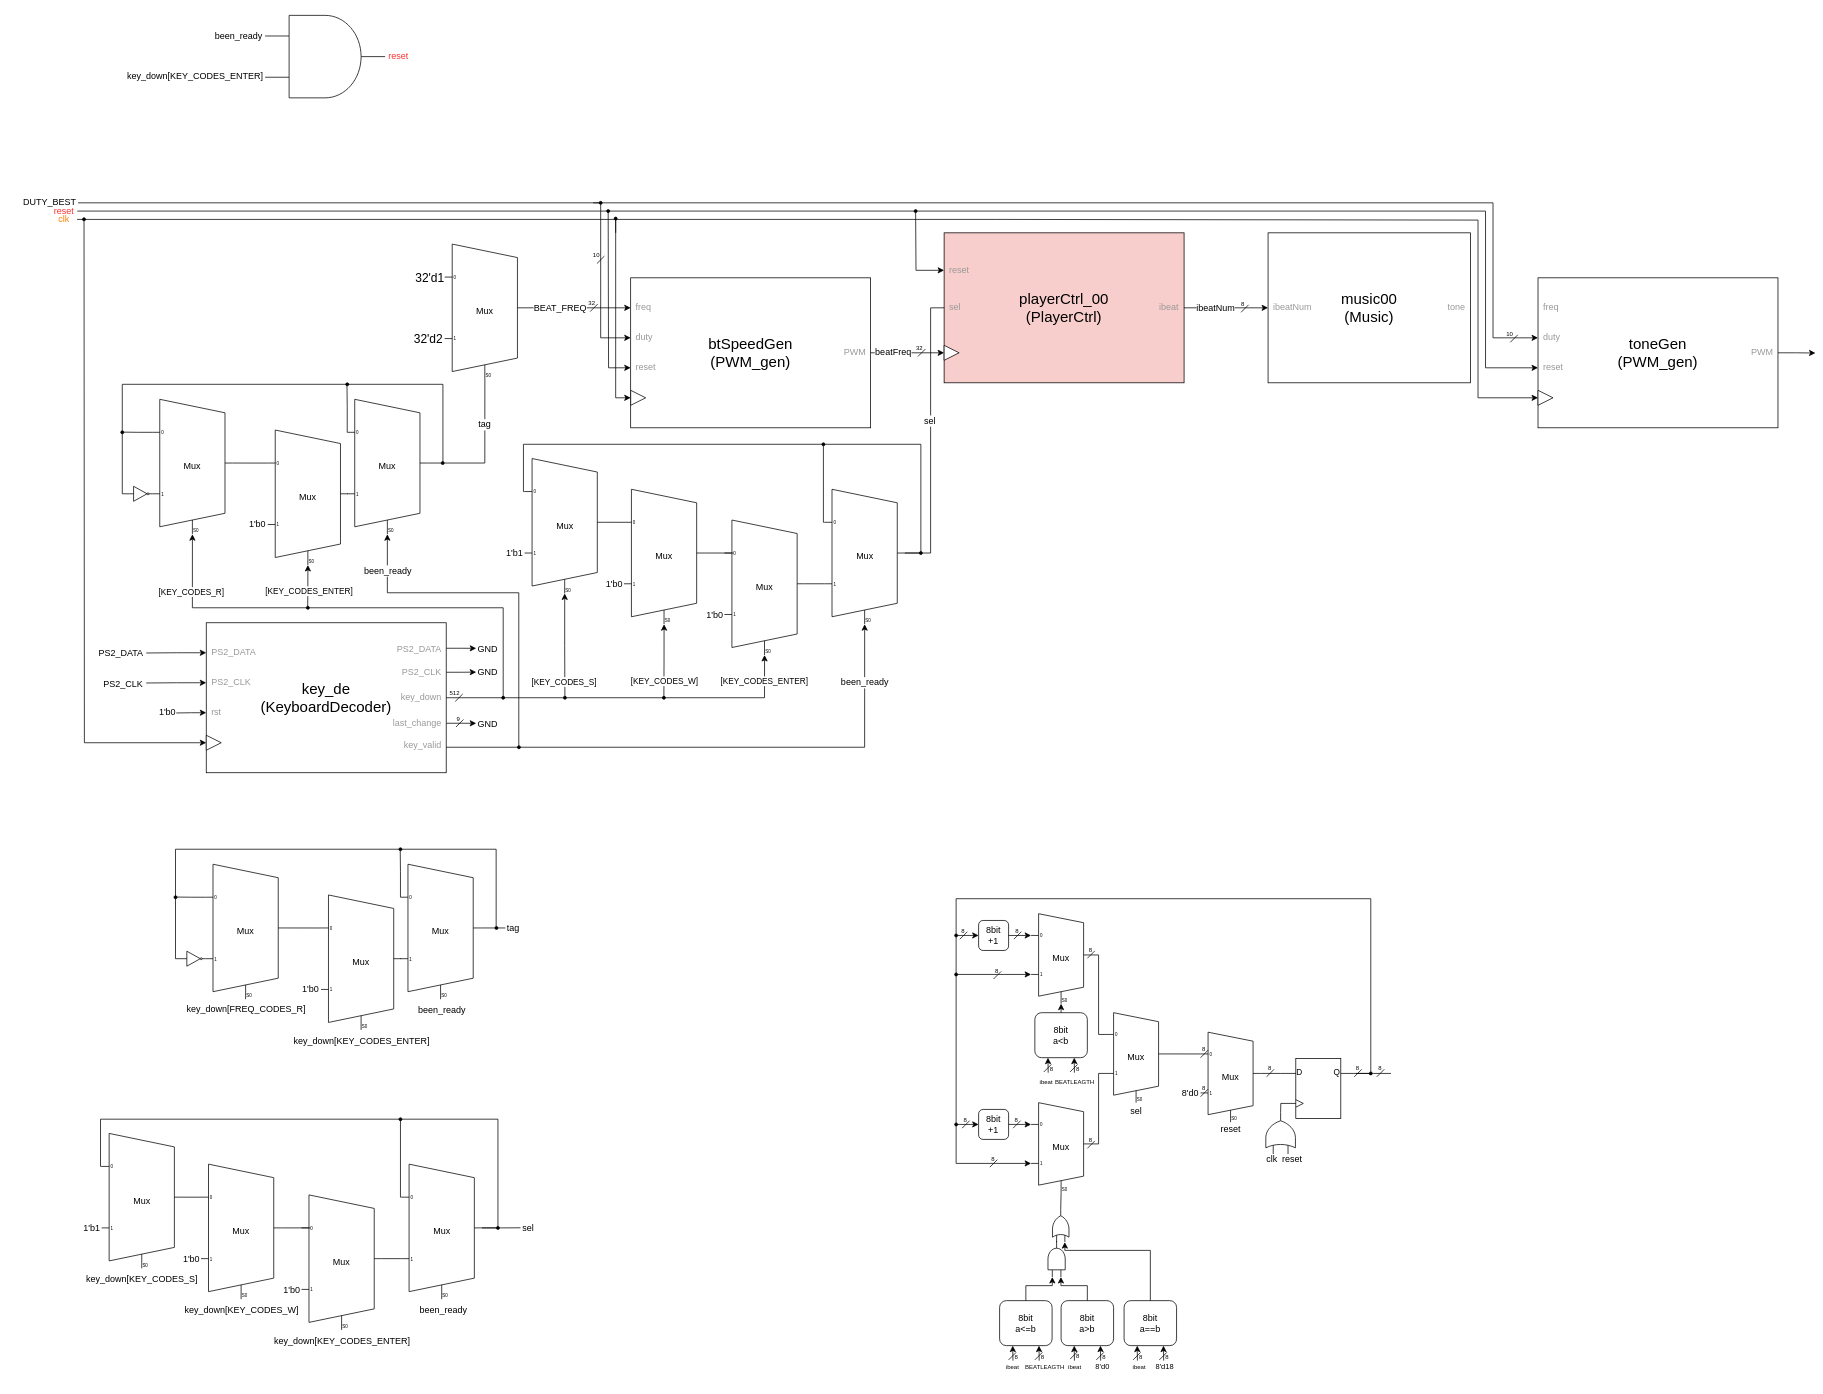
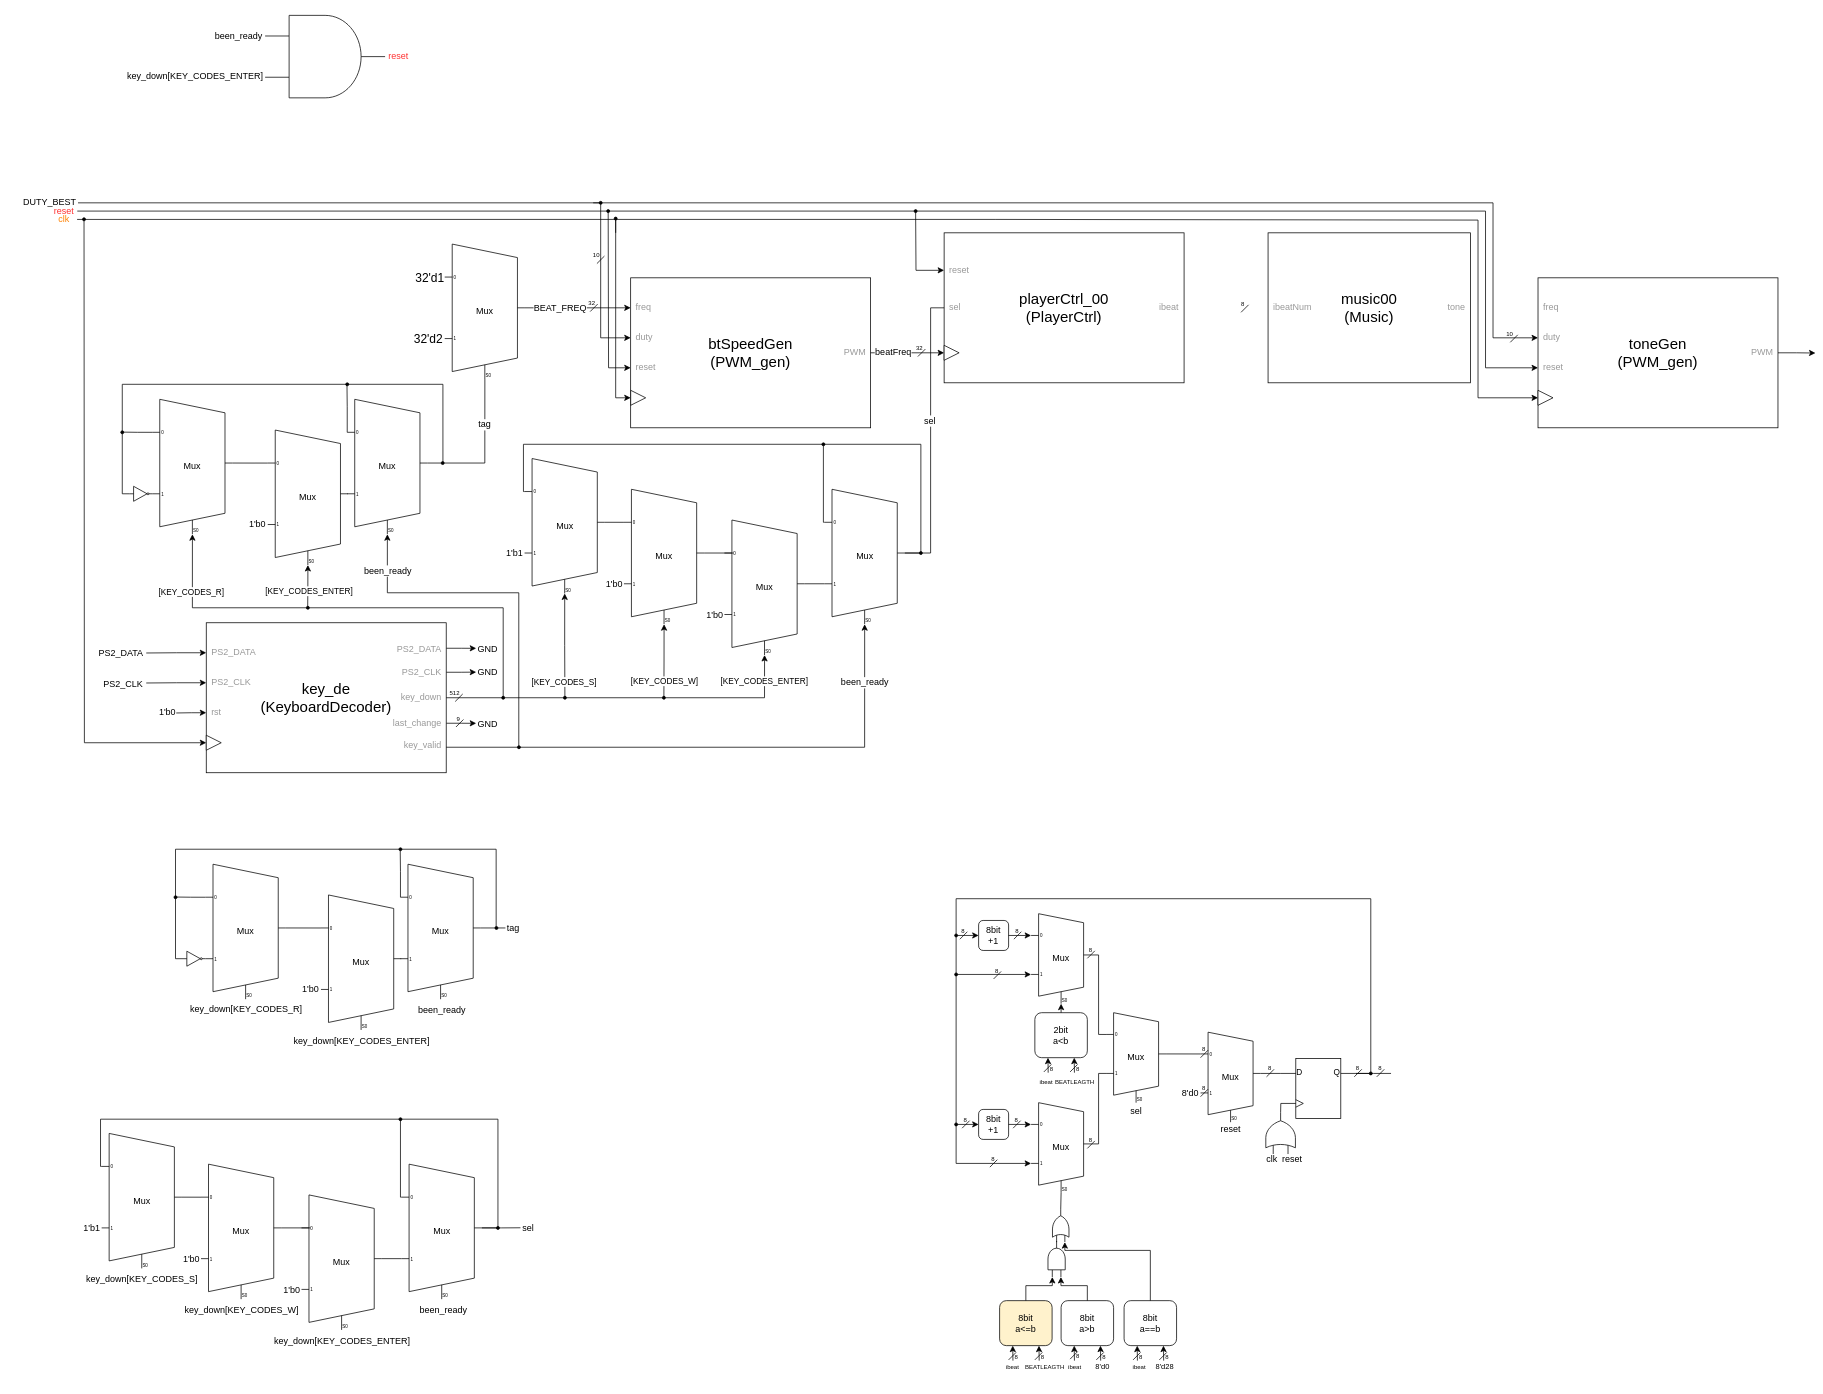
node "playerCtrl_00 (PlayerCtrl)": fillcolor #f8cecc -> #ffffff
edge "playerCtrl_00 (PlayerCtrl)" -> "music00 (Music)": removed, label "ibeatNum"
node "key_down[FREQ_CODES_R]": label "key_down[FREQ_CODES_R]" -> "key_down[KEY_CODES_R]"
node "8bit a<b": label "8bit a<b" -> "2bit a<b"
node "8bit a<=b": fillcolor #ffffff -> #fff2cc
node "8'd18": label "8'd18" -> "8'd28"
